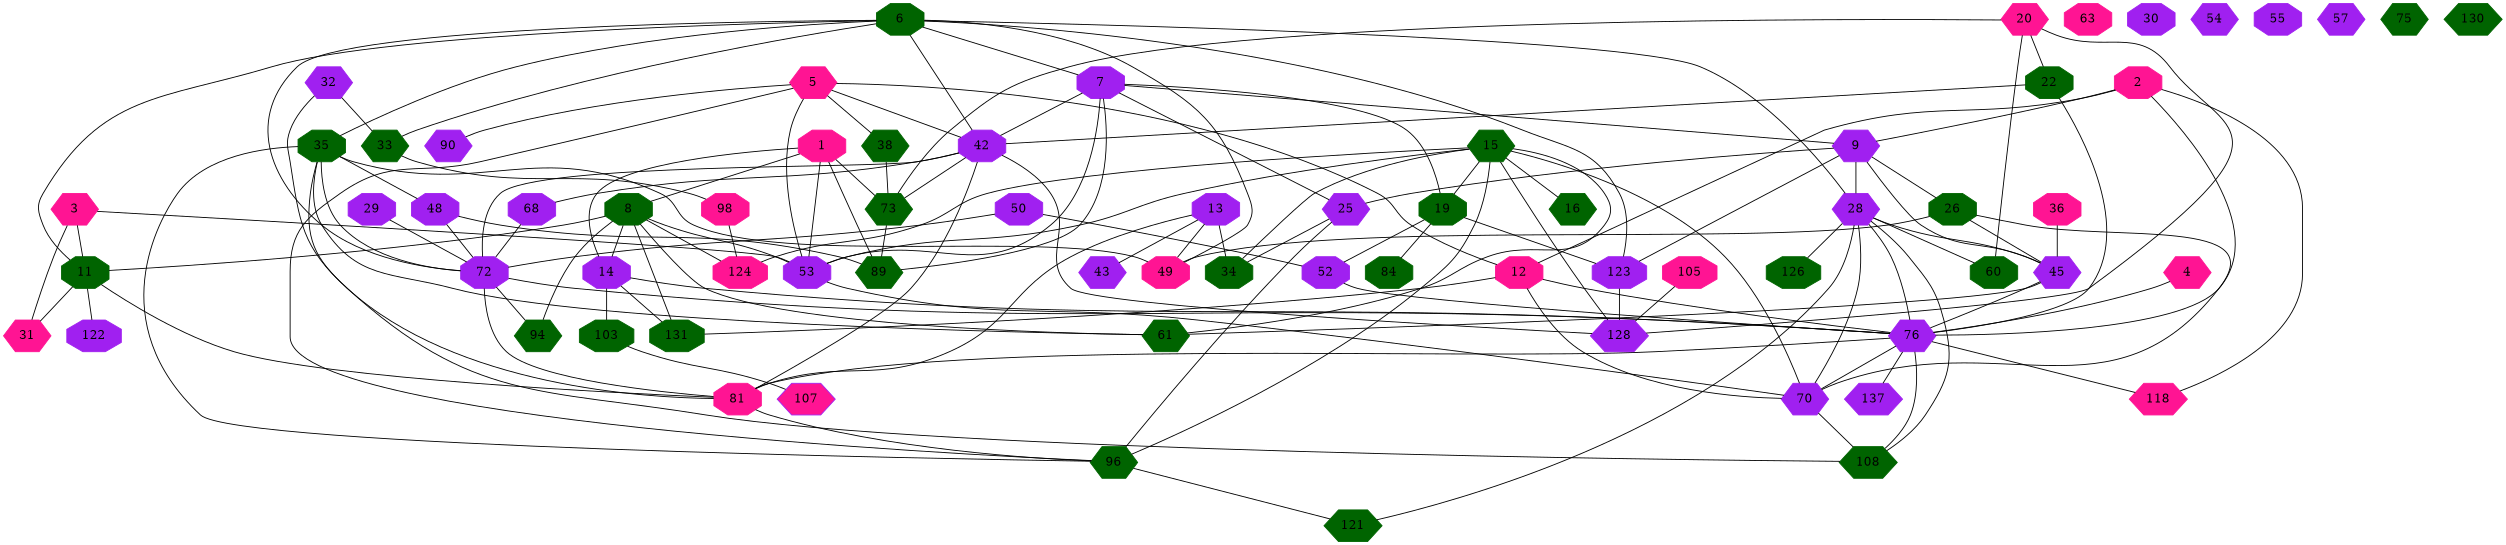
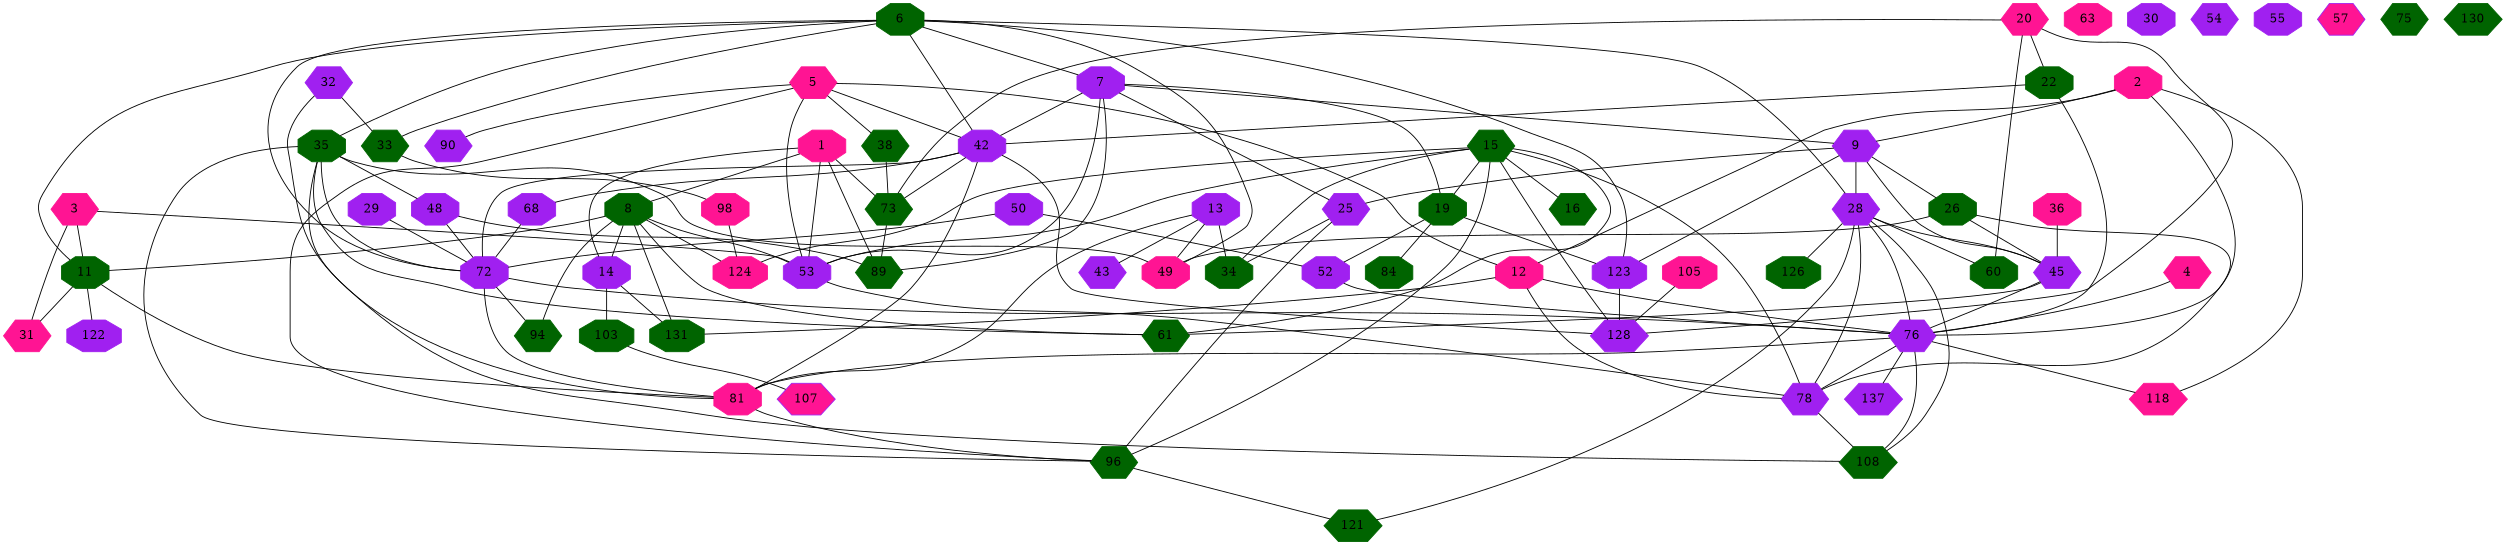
node "57": fillcolor purple -> deeppink
edge "14" -- "76": removed
node "70": label "70" -> "78"
